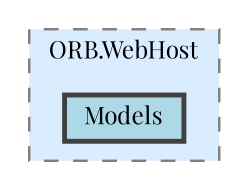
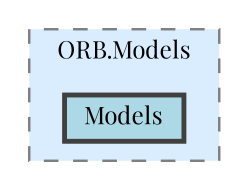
cluster "ORB.WebHost": label "ORB.WebHost" -> "ORB.Models"
